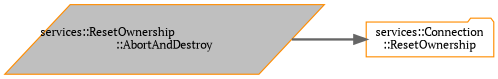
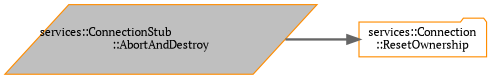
node "services::ResetOwnership ::AbortAndDestroy": label "services::ResetOwnership ::AbortAndDestroy" -> "services::ConnectionStub ::AbortAndDestroy"
